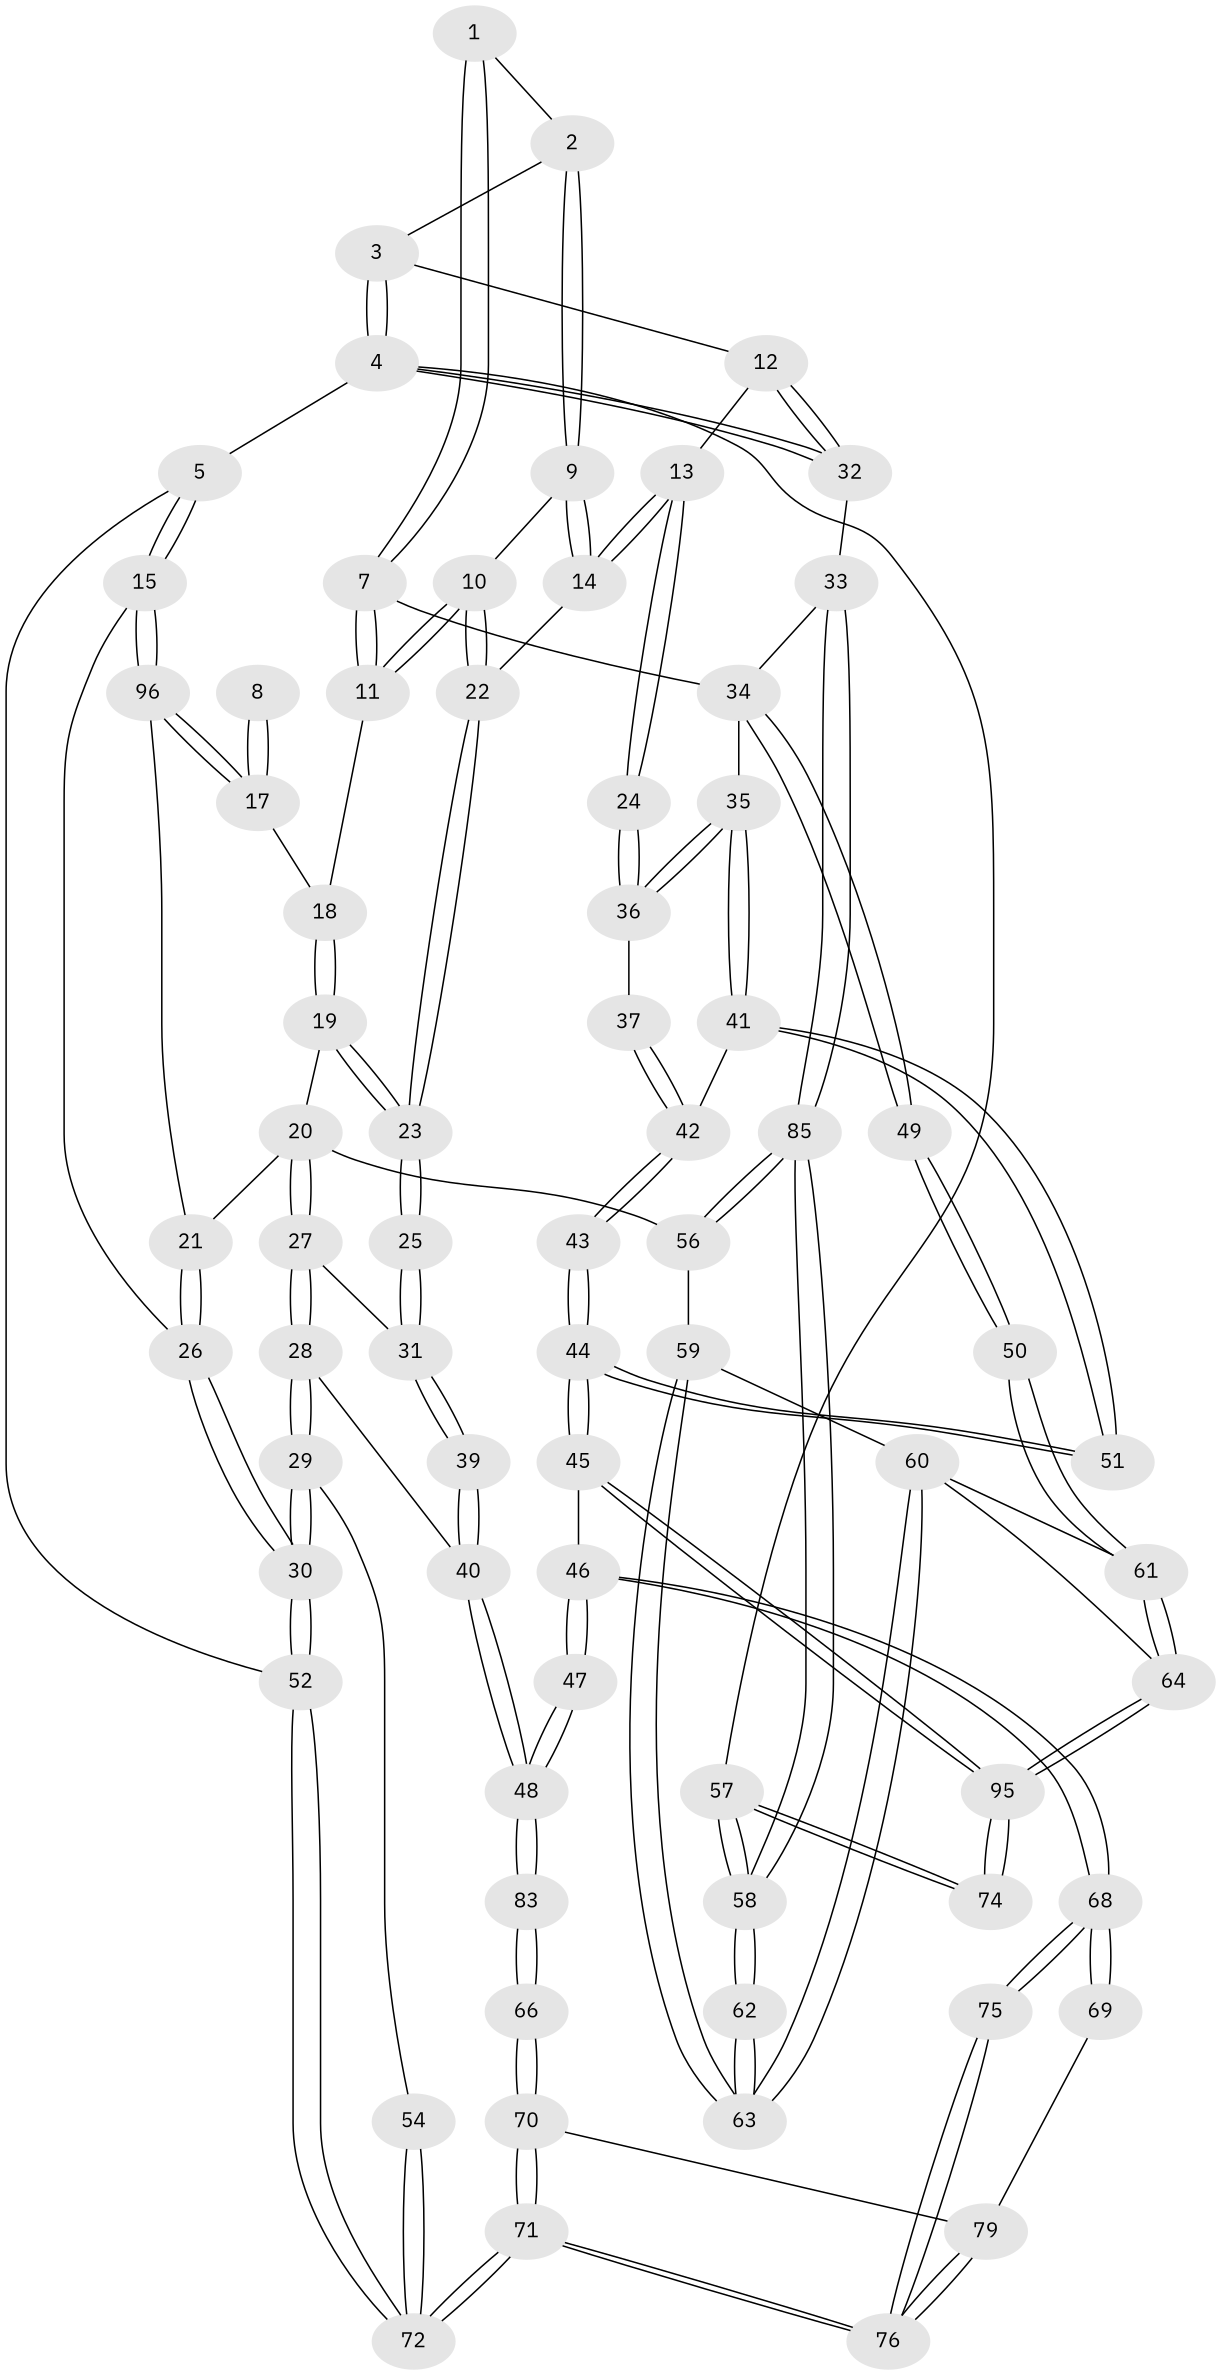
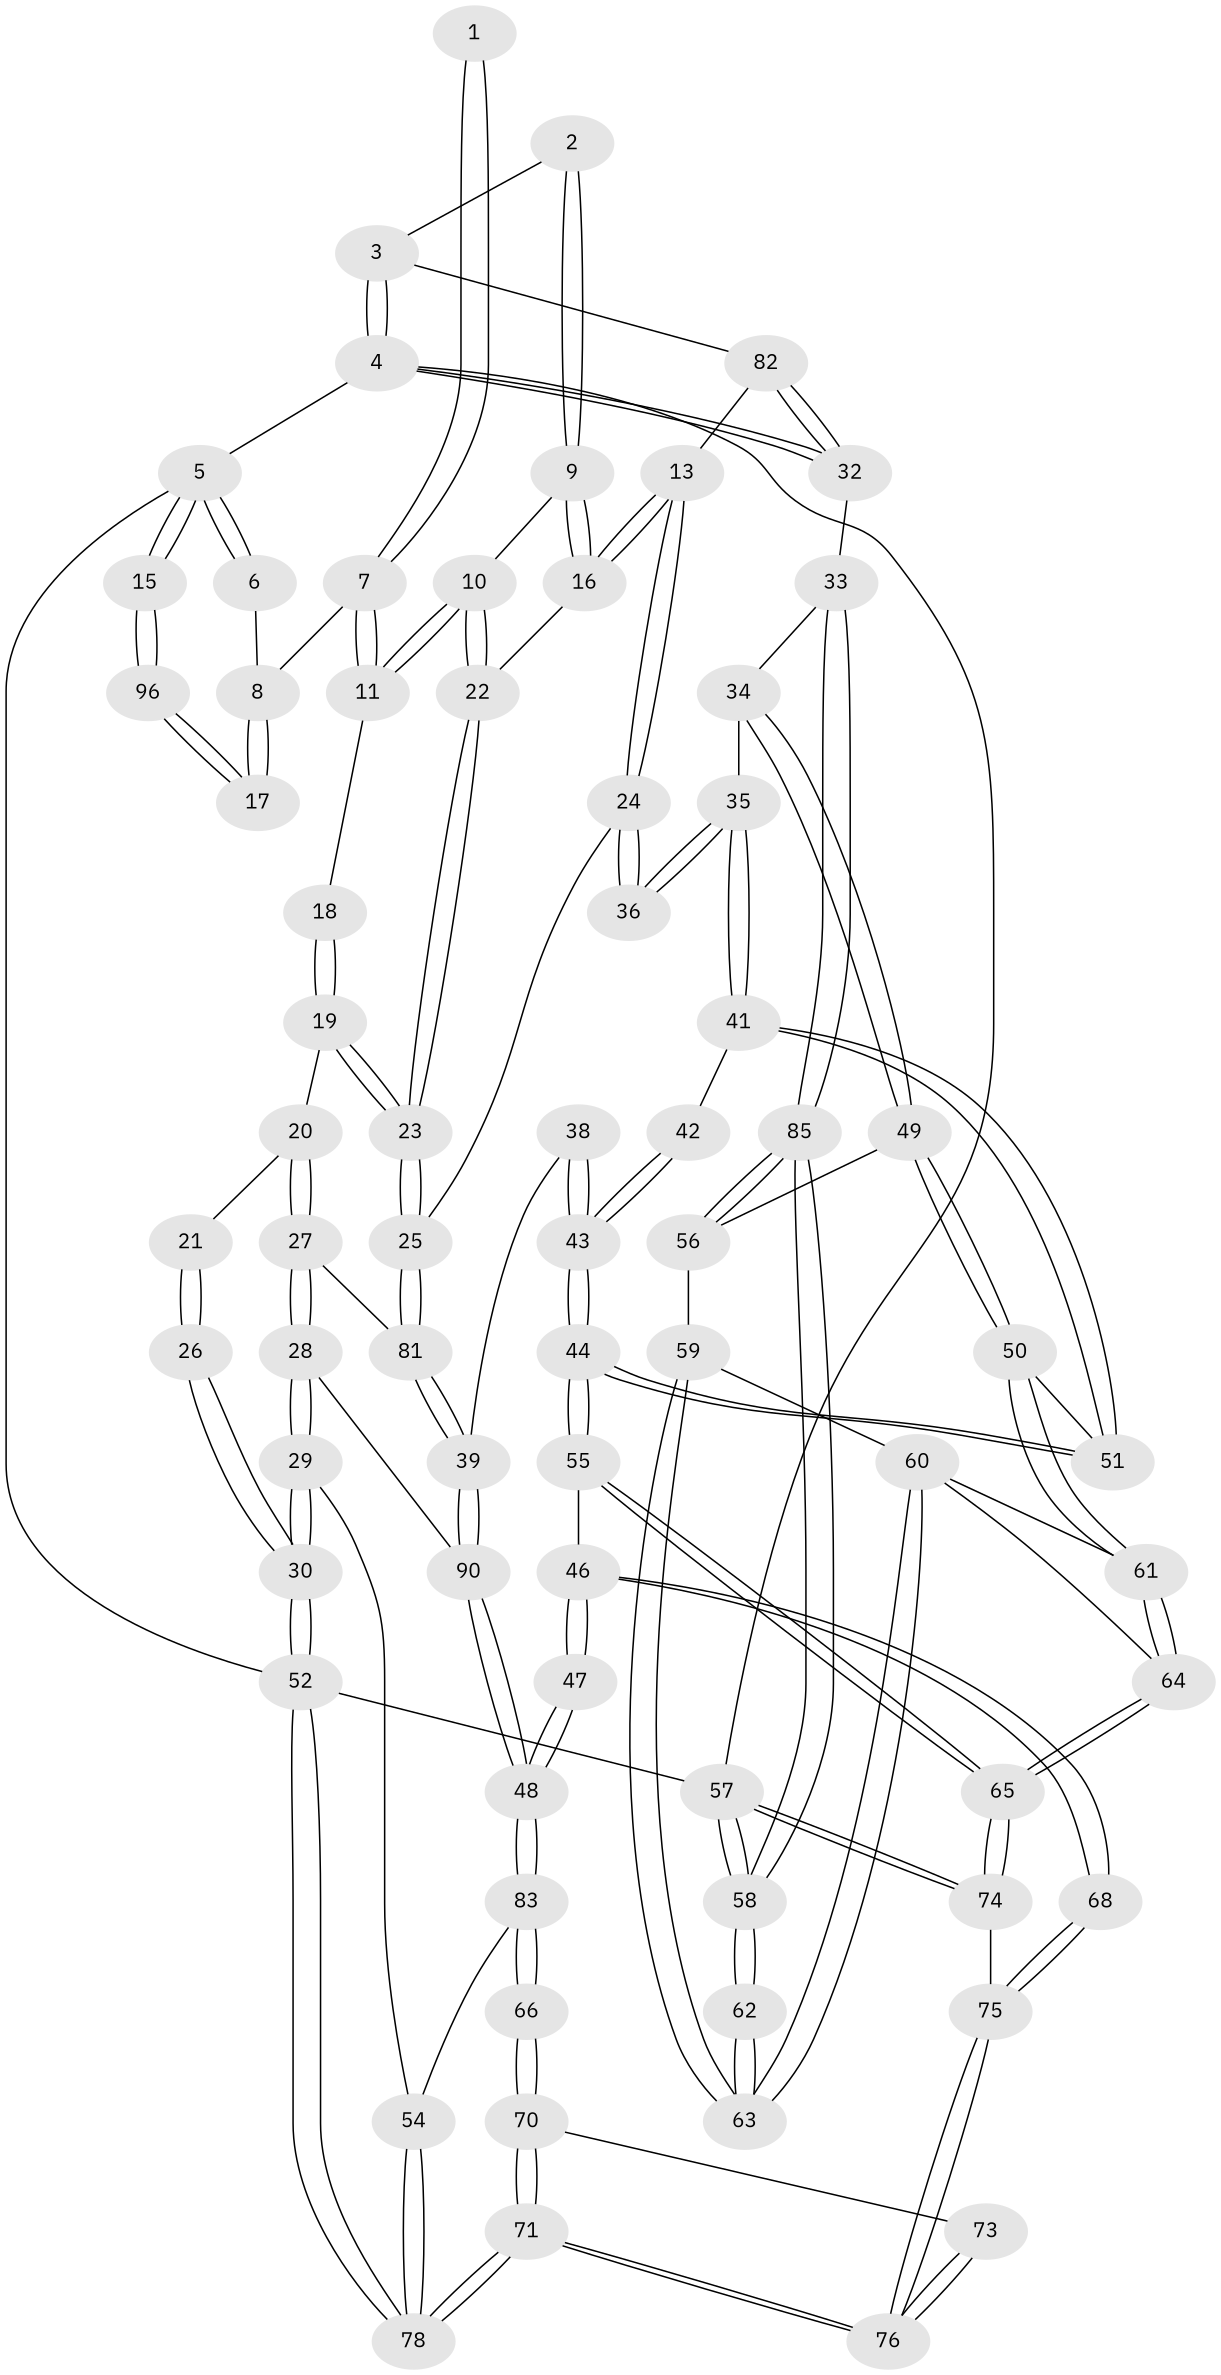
edge "1" -- "2": removed
node "12": label "12" -> "82"
node "6": added
node "14": label "14" -> "16"
edge "7" -- "34": now "7" -- "8"
edge "17" -- "18": removed
edge "96" -- "21": removed
edge "15" -- "26": removed
edge "24" -- "25": added
node "37": removed
node "38": added
edge "20" -- "56": now "49" -- "56"
node "31": label "31" -> "81"
edge "50" -- "51": added
node "45": label "45" -> "55"
node "40": label "40" -> "90"
edge "52" -- "57": added
node "95": label "95" -> "65"
edge "74" -- "75": added
edge "83" -- "54": added
node "69": removed
node "79": label "79" -> "73"
node "72": label "72" -> "78"
